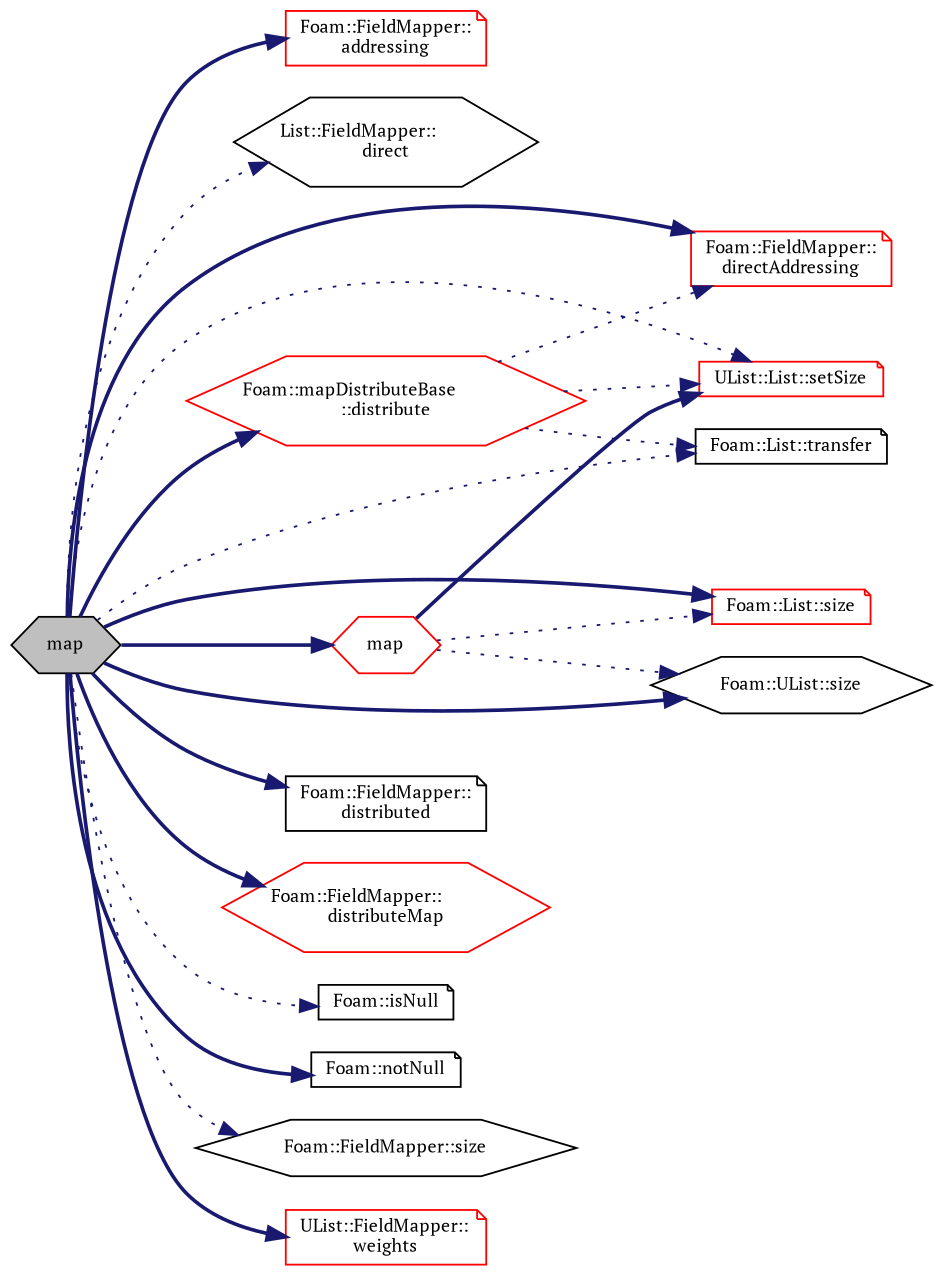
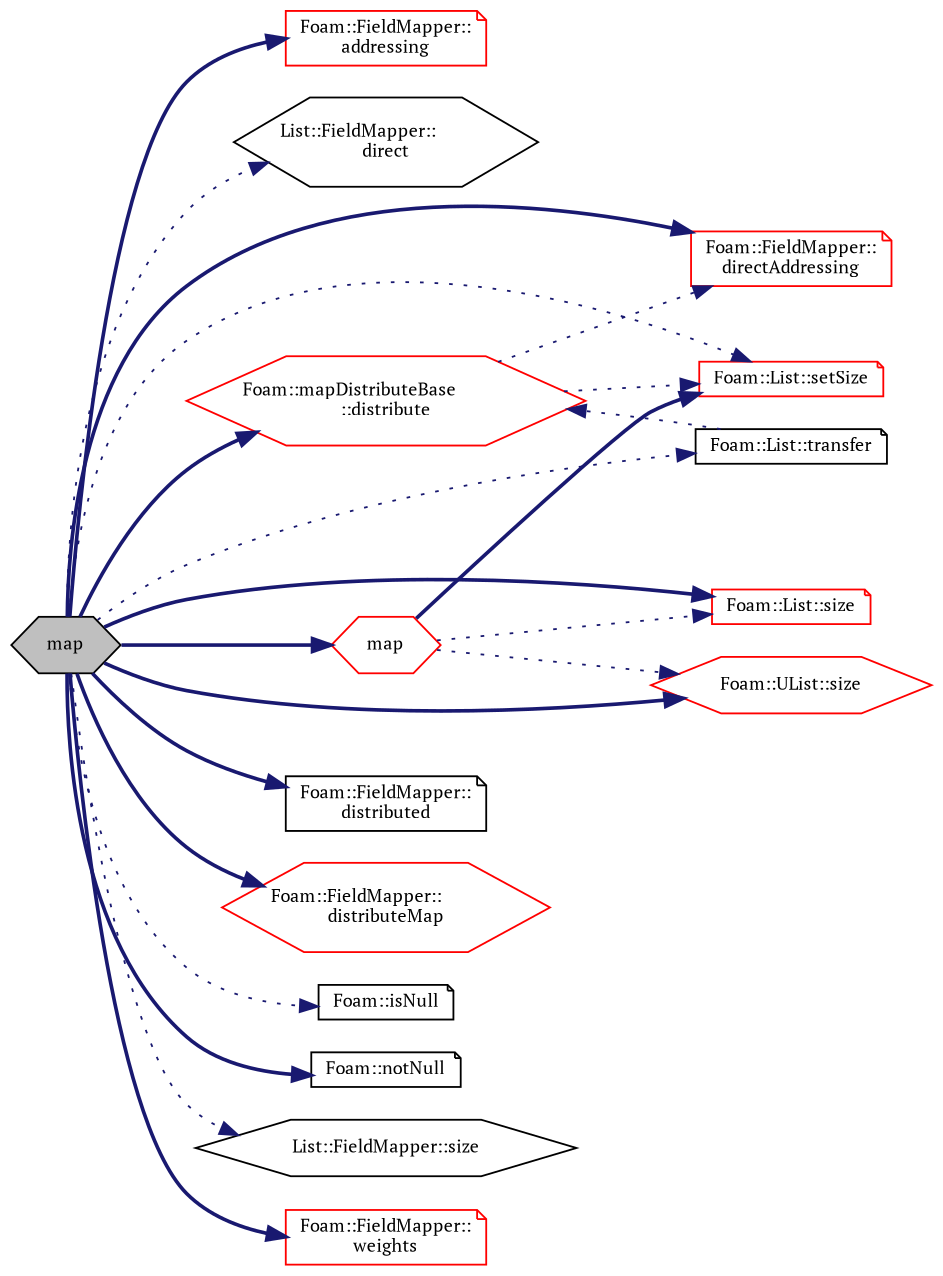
node "UList::List::setSize": label "UList::List::setSize" -> "Foam::List::setSize"
edge "Foam::mapDistributeBase ::distribute" -> "Foam::List::transfer": reversed
node "Foam::UList::size": color black -> red
node "Foam::FieldMapper::size": label "Foam::FieldMapper::size" -> "List::FieldMapper::size"
node "UList::FieldMapper:: weights": label "UList::FieldMapper:: weights" -> "Foam::FieldMapper:: weights"
